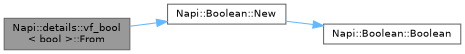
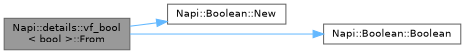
edge "Napi::Boolean::New" -> "Napi::Boolean::Boolean": now "Napi::details::vf_bool < bool >::From" -> "Napi::Boolean::Boolean"
